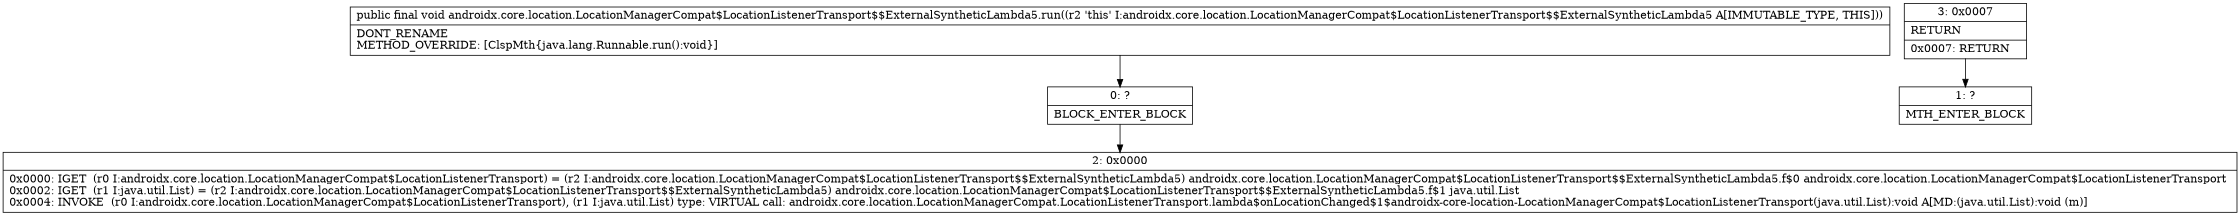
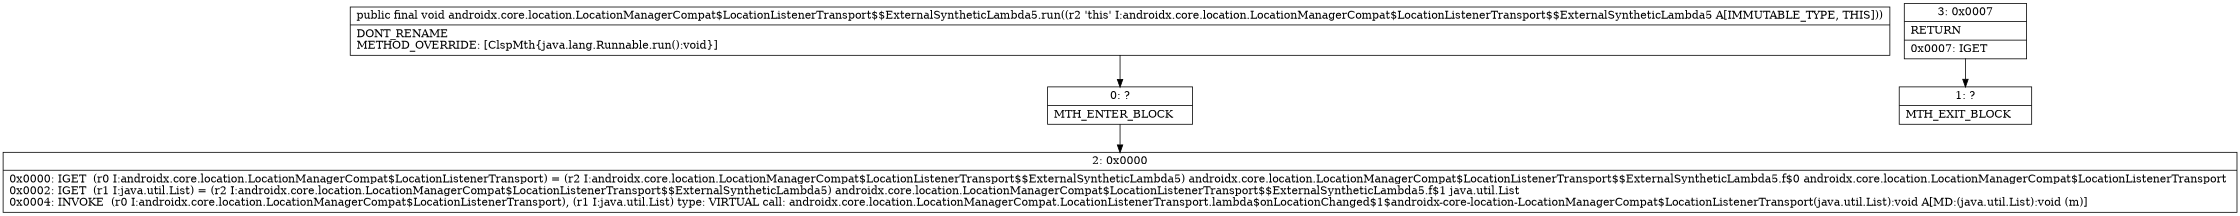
node "3: 0x0007": text "0x0007: RETURN" -> "0x0007: IGET"
node "0: ?": text "BLOCK_ENTER_BLOCK" -> "MTH_ENTER_BLOCK"
node "1: ?": text "MTH_ENTER_BLOCK" -> "MTH_EXIT_BLOCK"
